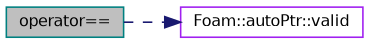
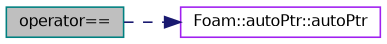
node "Foam::autoPtr::valid": label "Foam::autoPtr::valid" -> "Foam::autoPtr::autoPtr"
